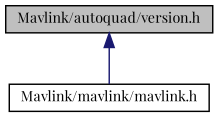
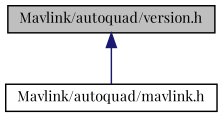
node "Mavlink/mavlink/mavlink.h": label "Mavlink/mavlink/mavlink.h" -> "Mavlink/autoquad/mavlink.h"
